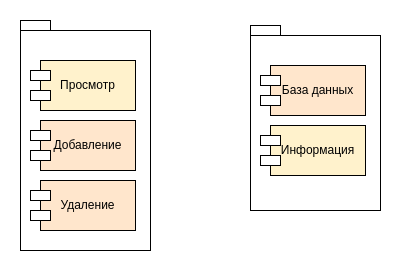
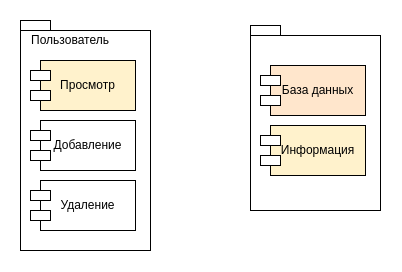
node "Пользователь": added
node "Добавление": fillcolor #ffe6cc -> #ffffff
node "Удаление": fillcolor #ffe6cc -> #ffffff
